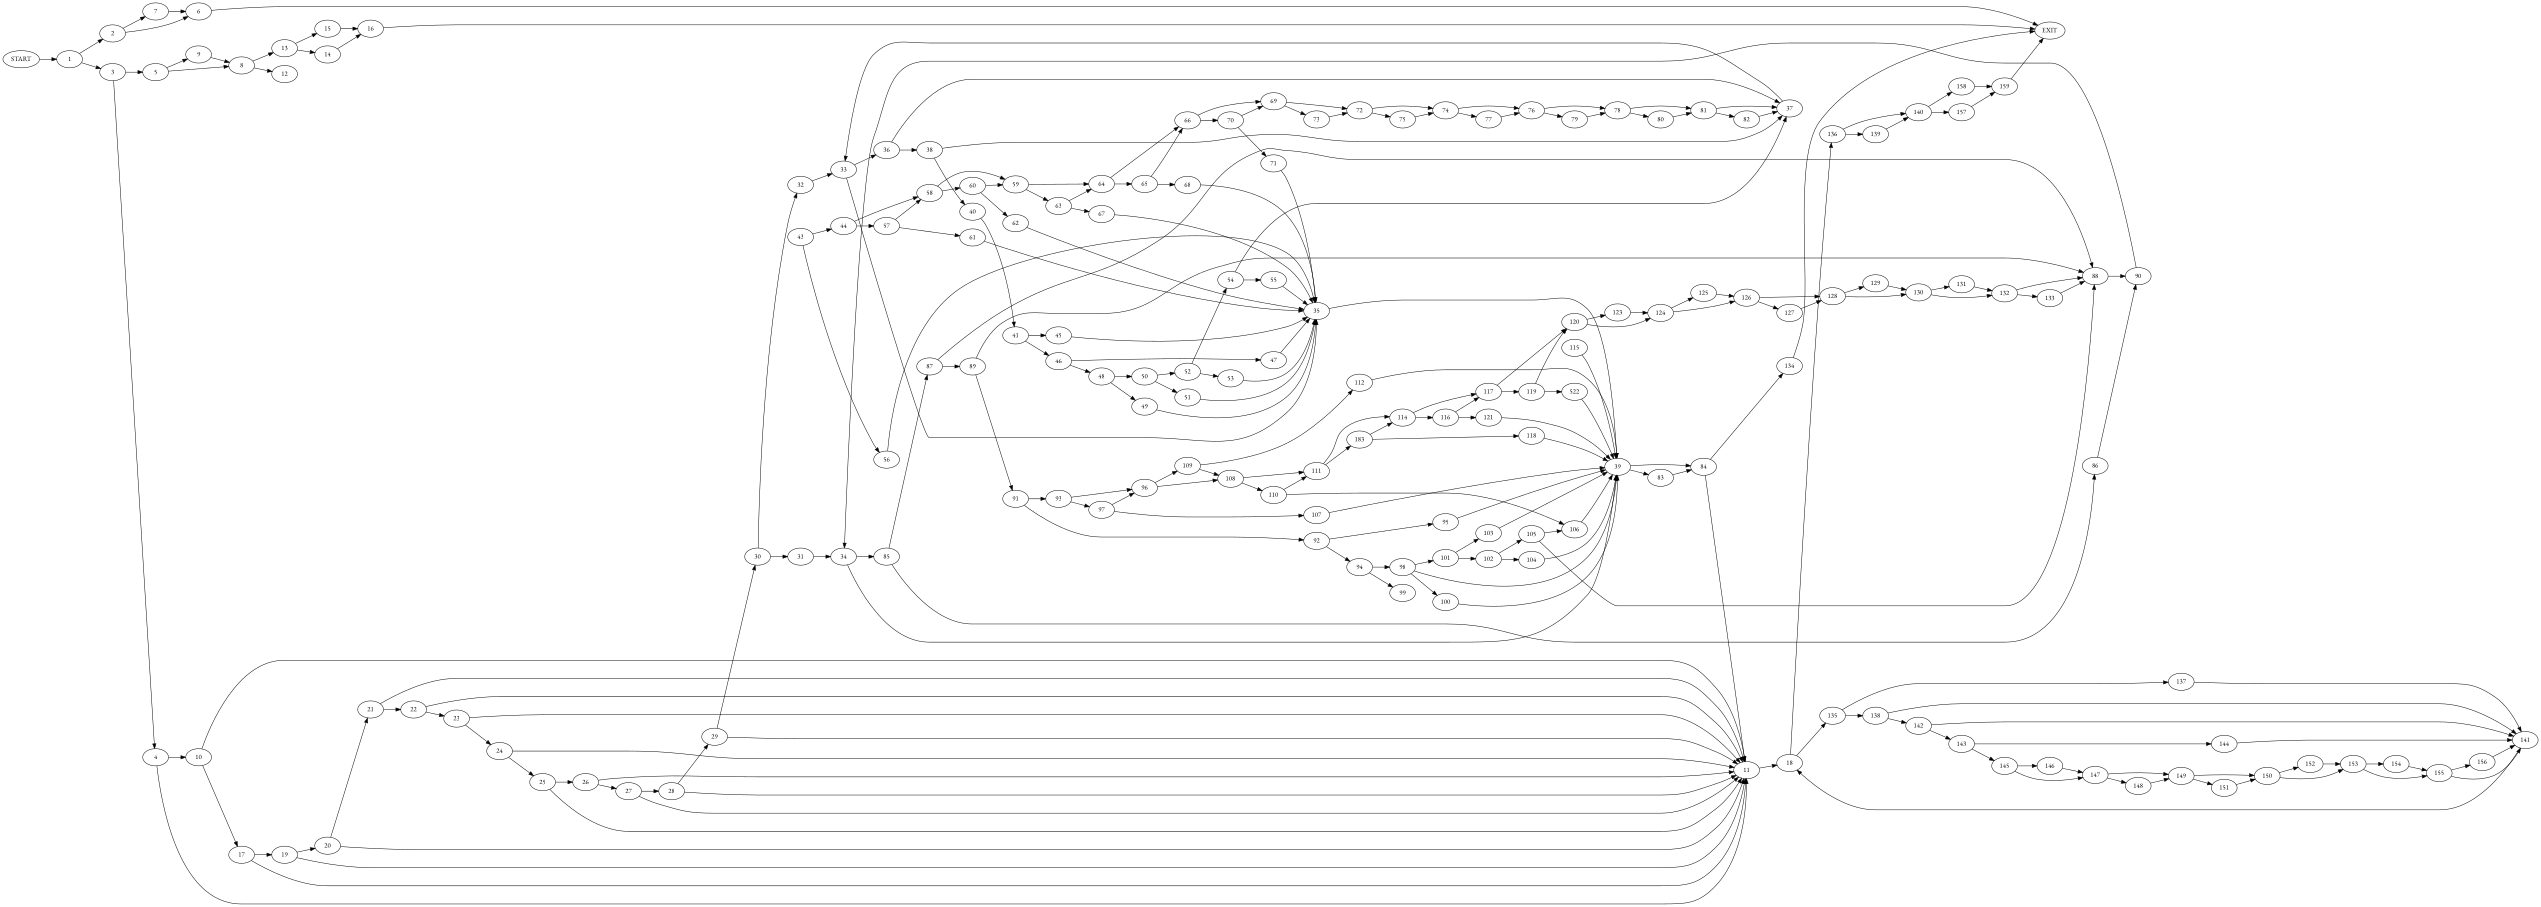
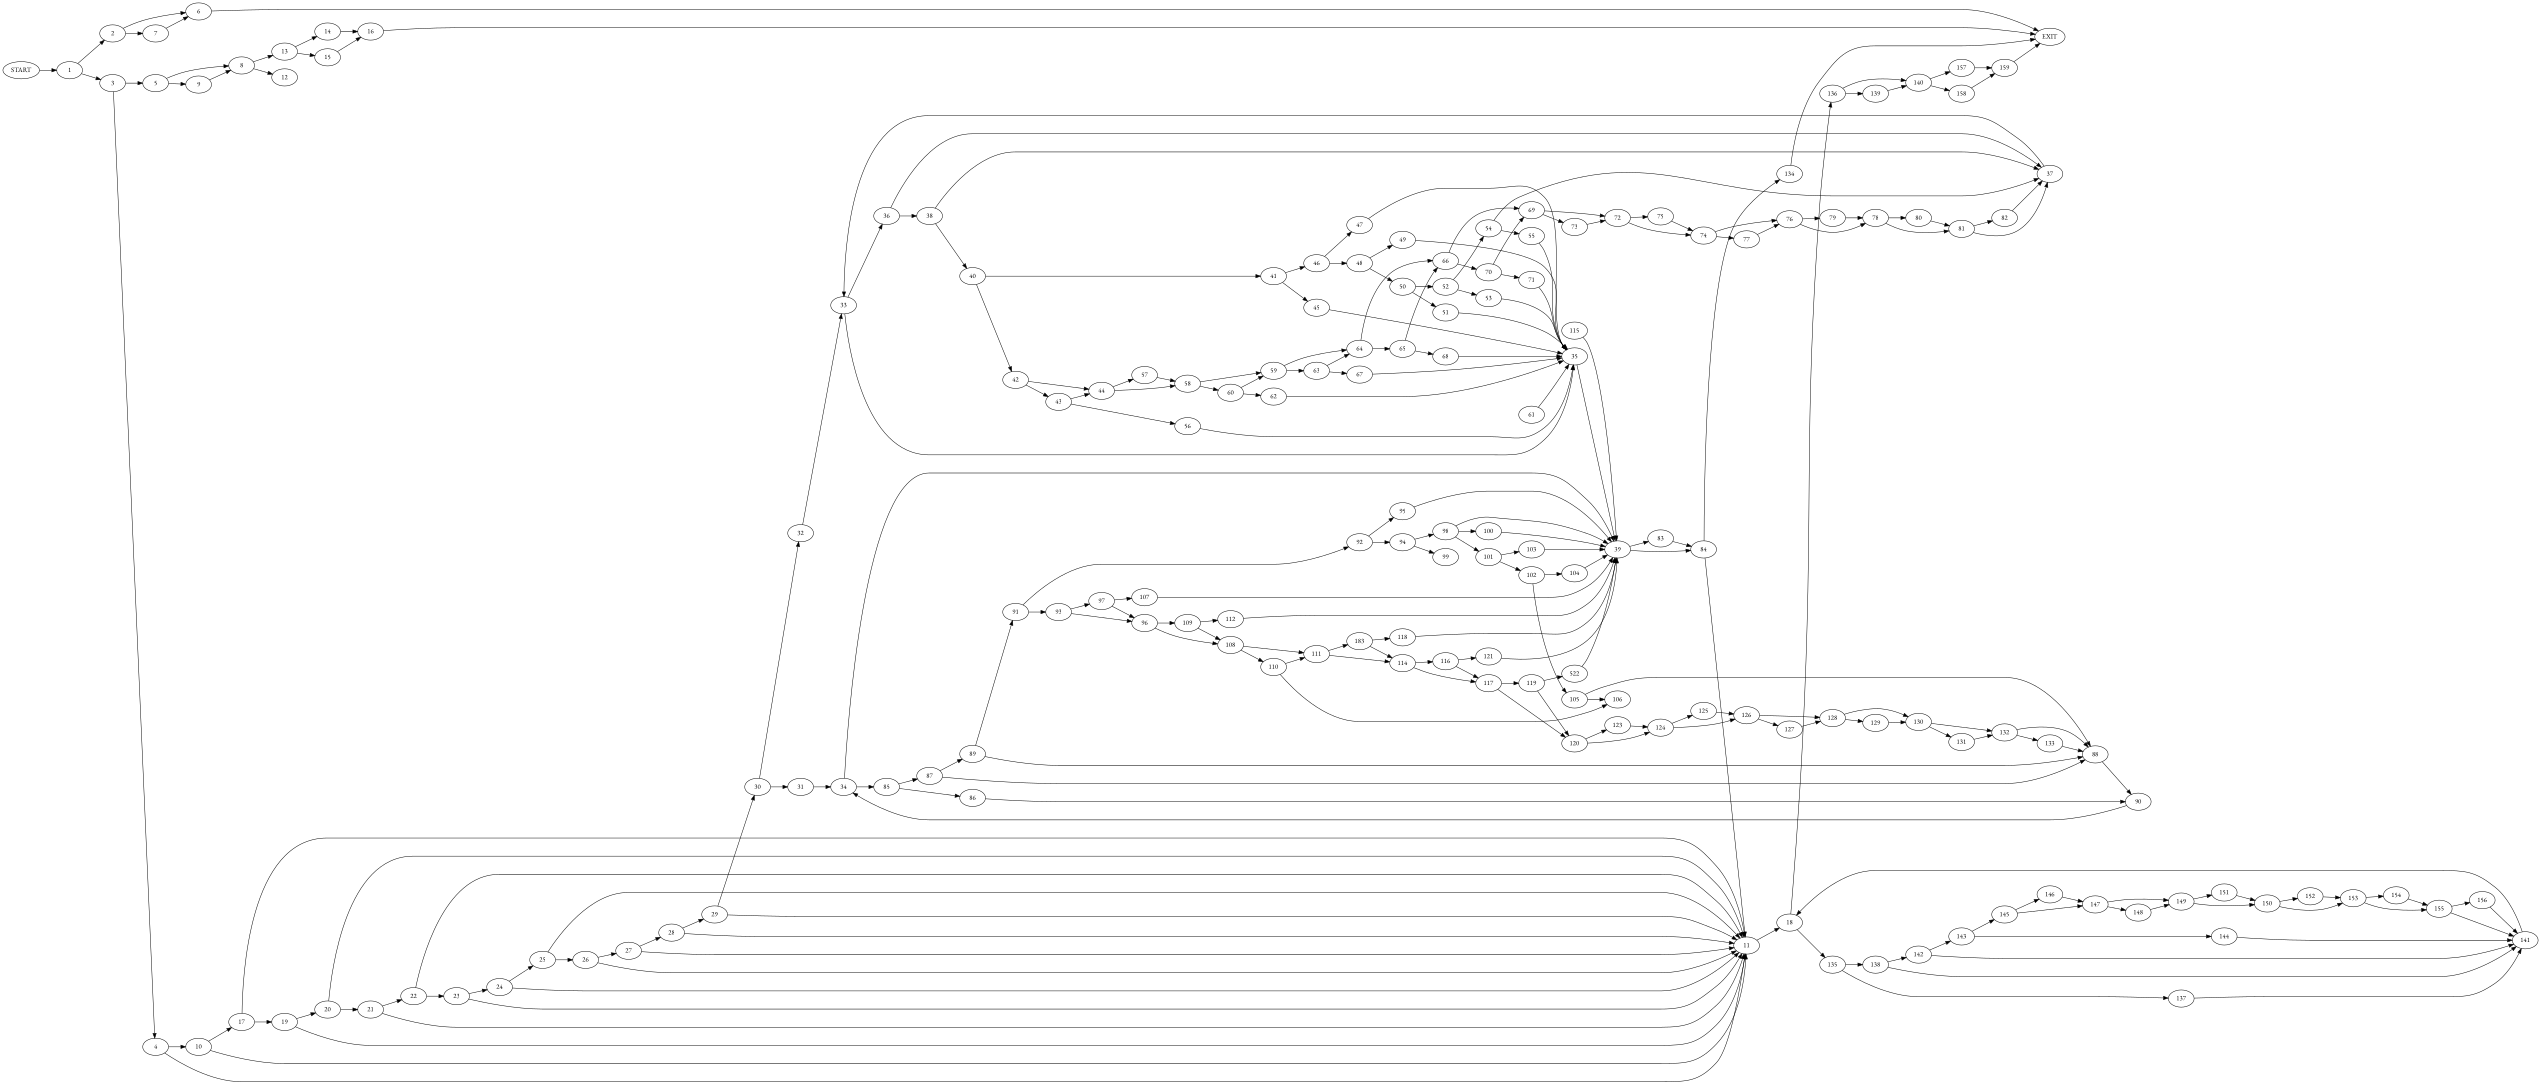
edge "57" -> "61": removed
node "42": added
edge "106" -> "39": removed
